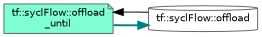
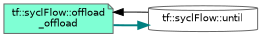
node "tf::syclFlow::offload _until": label "tf::syclFlow::offload _until" -> "tf::syclFlow::offload _offload"
node "tf::syclFlow::offload": label "tf::syclFlow::offload" -> "tf::syclFlow::until"
